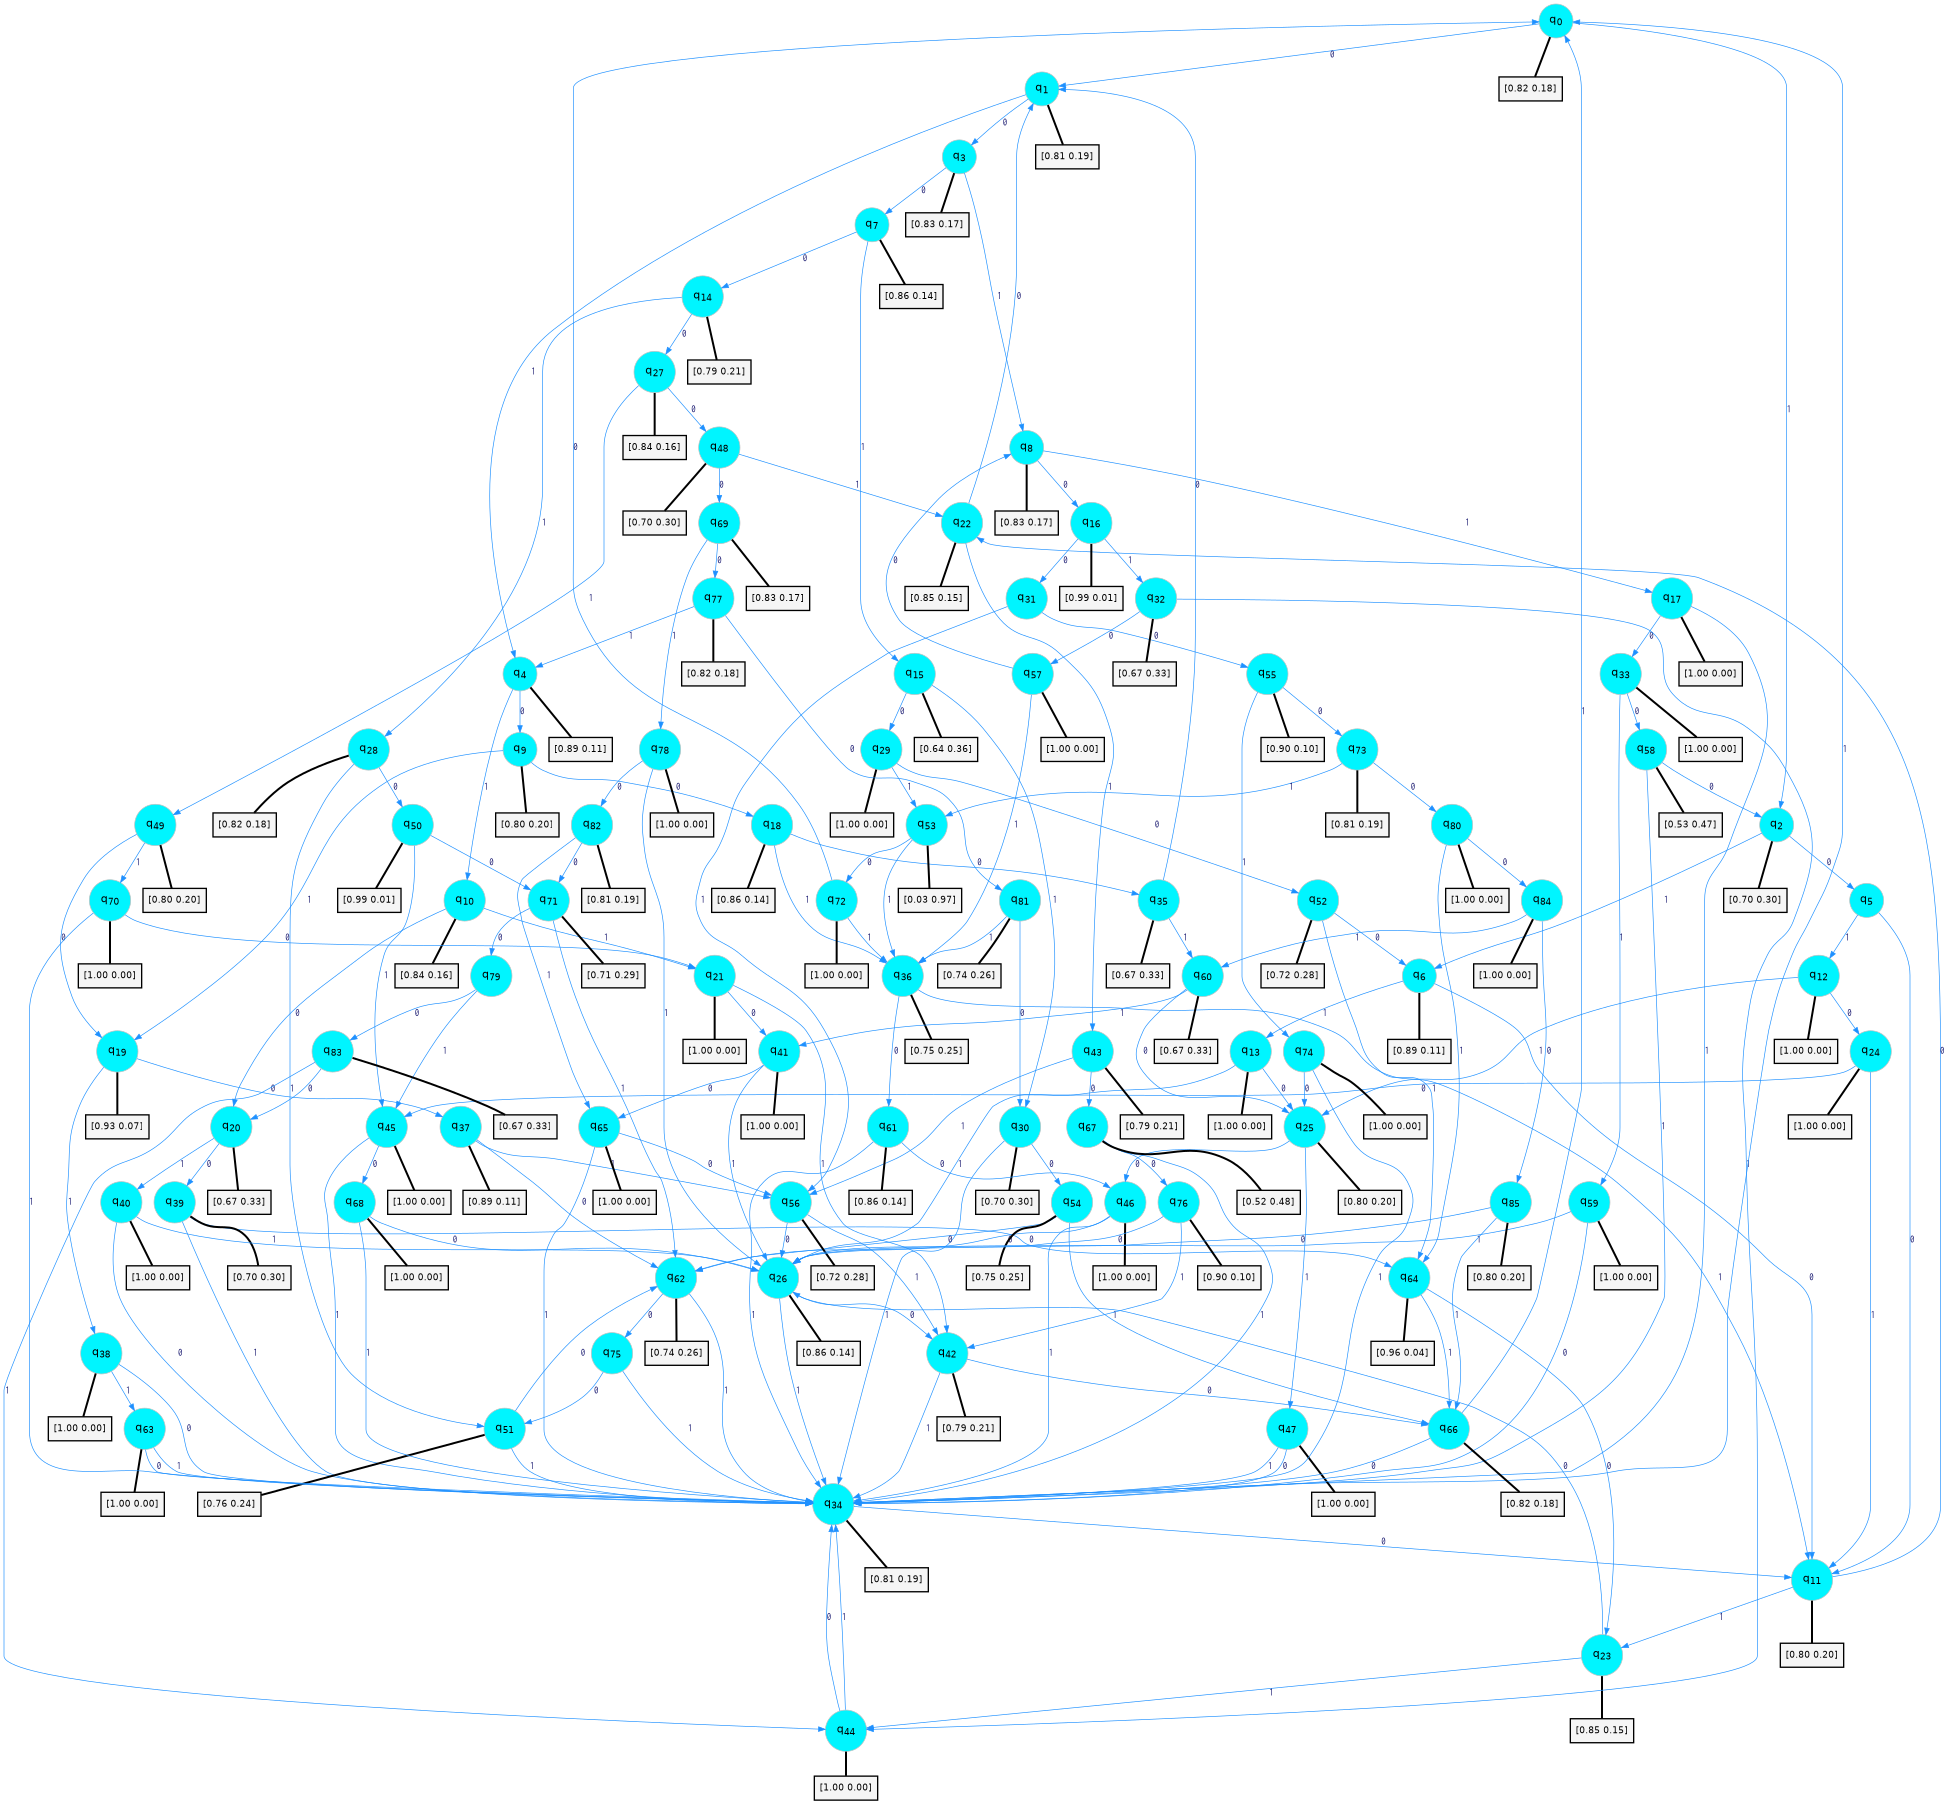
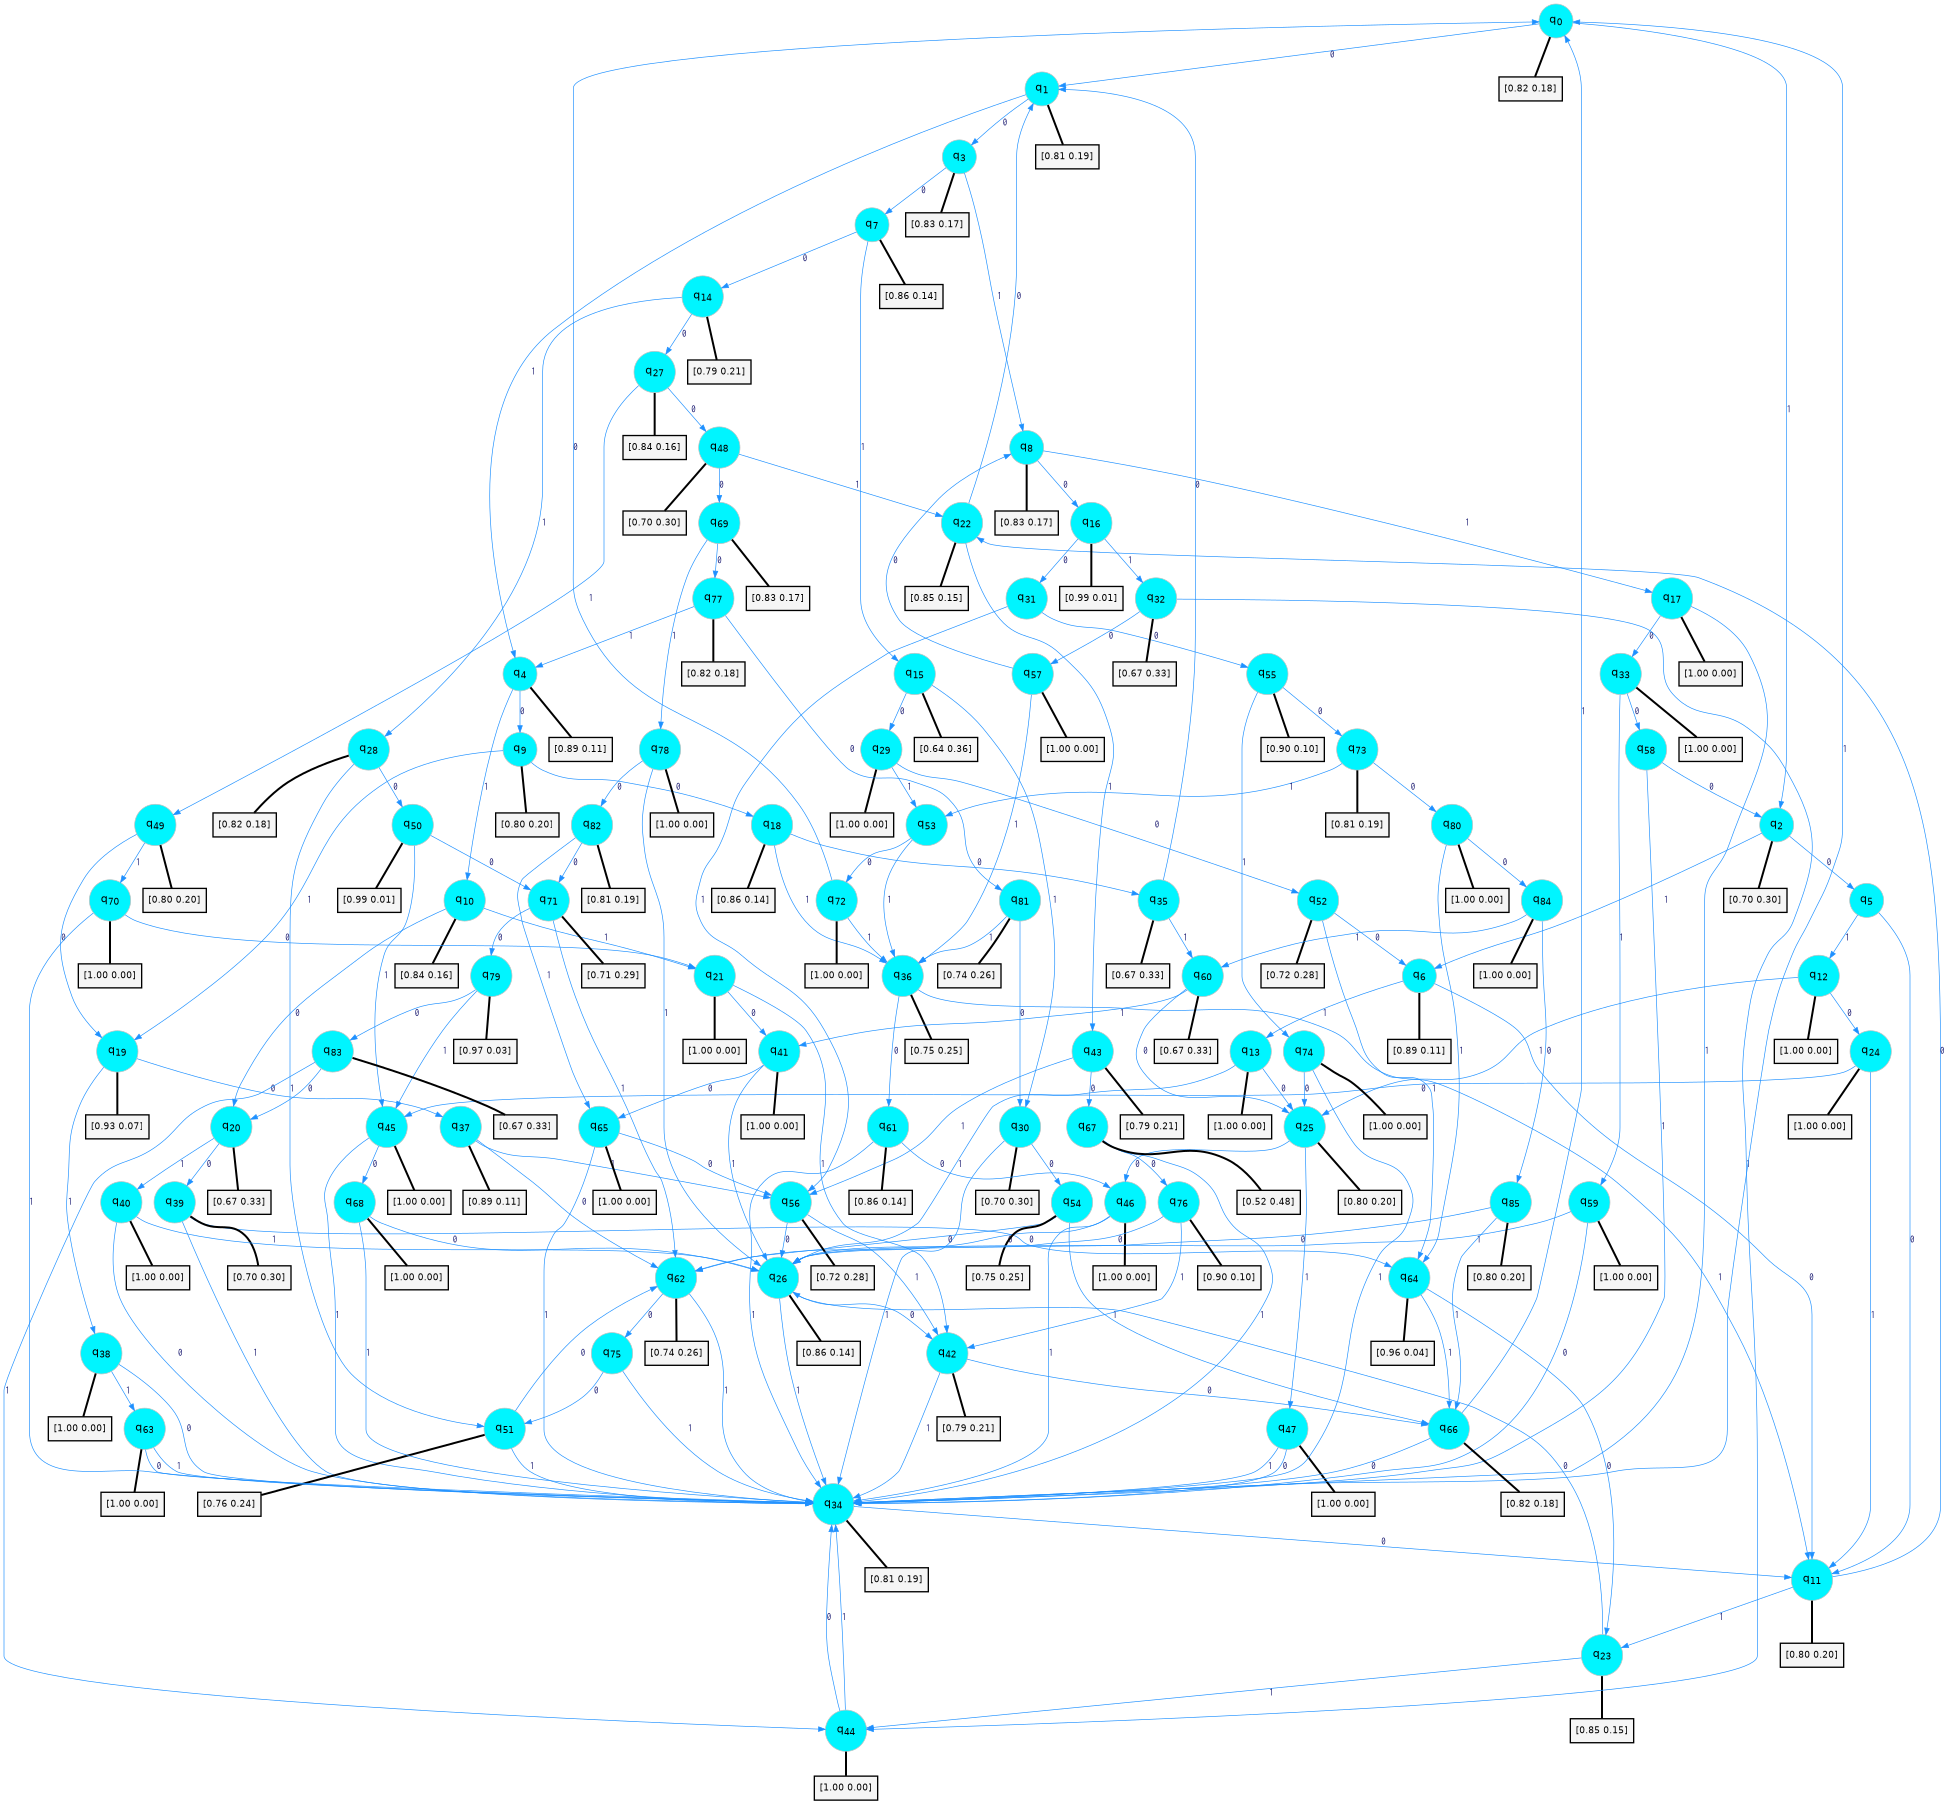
node "[0.53 0.47]": removed
node "[0.03 0.97]": removed
node "[0.97 0.03]": added
